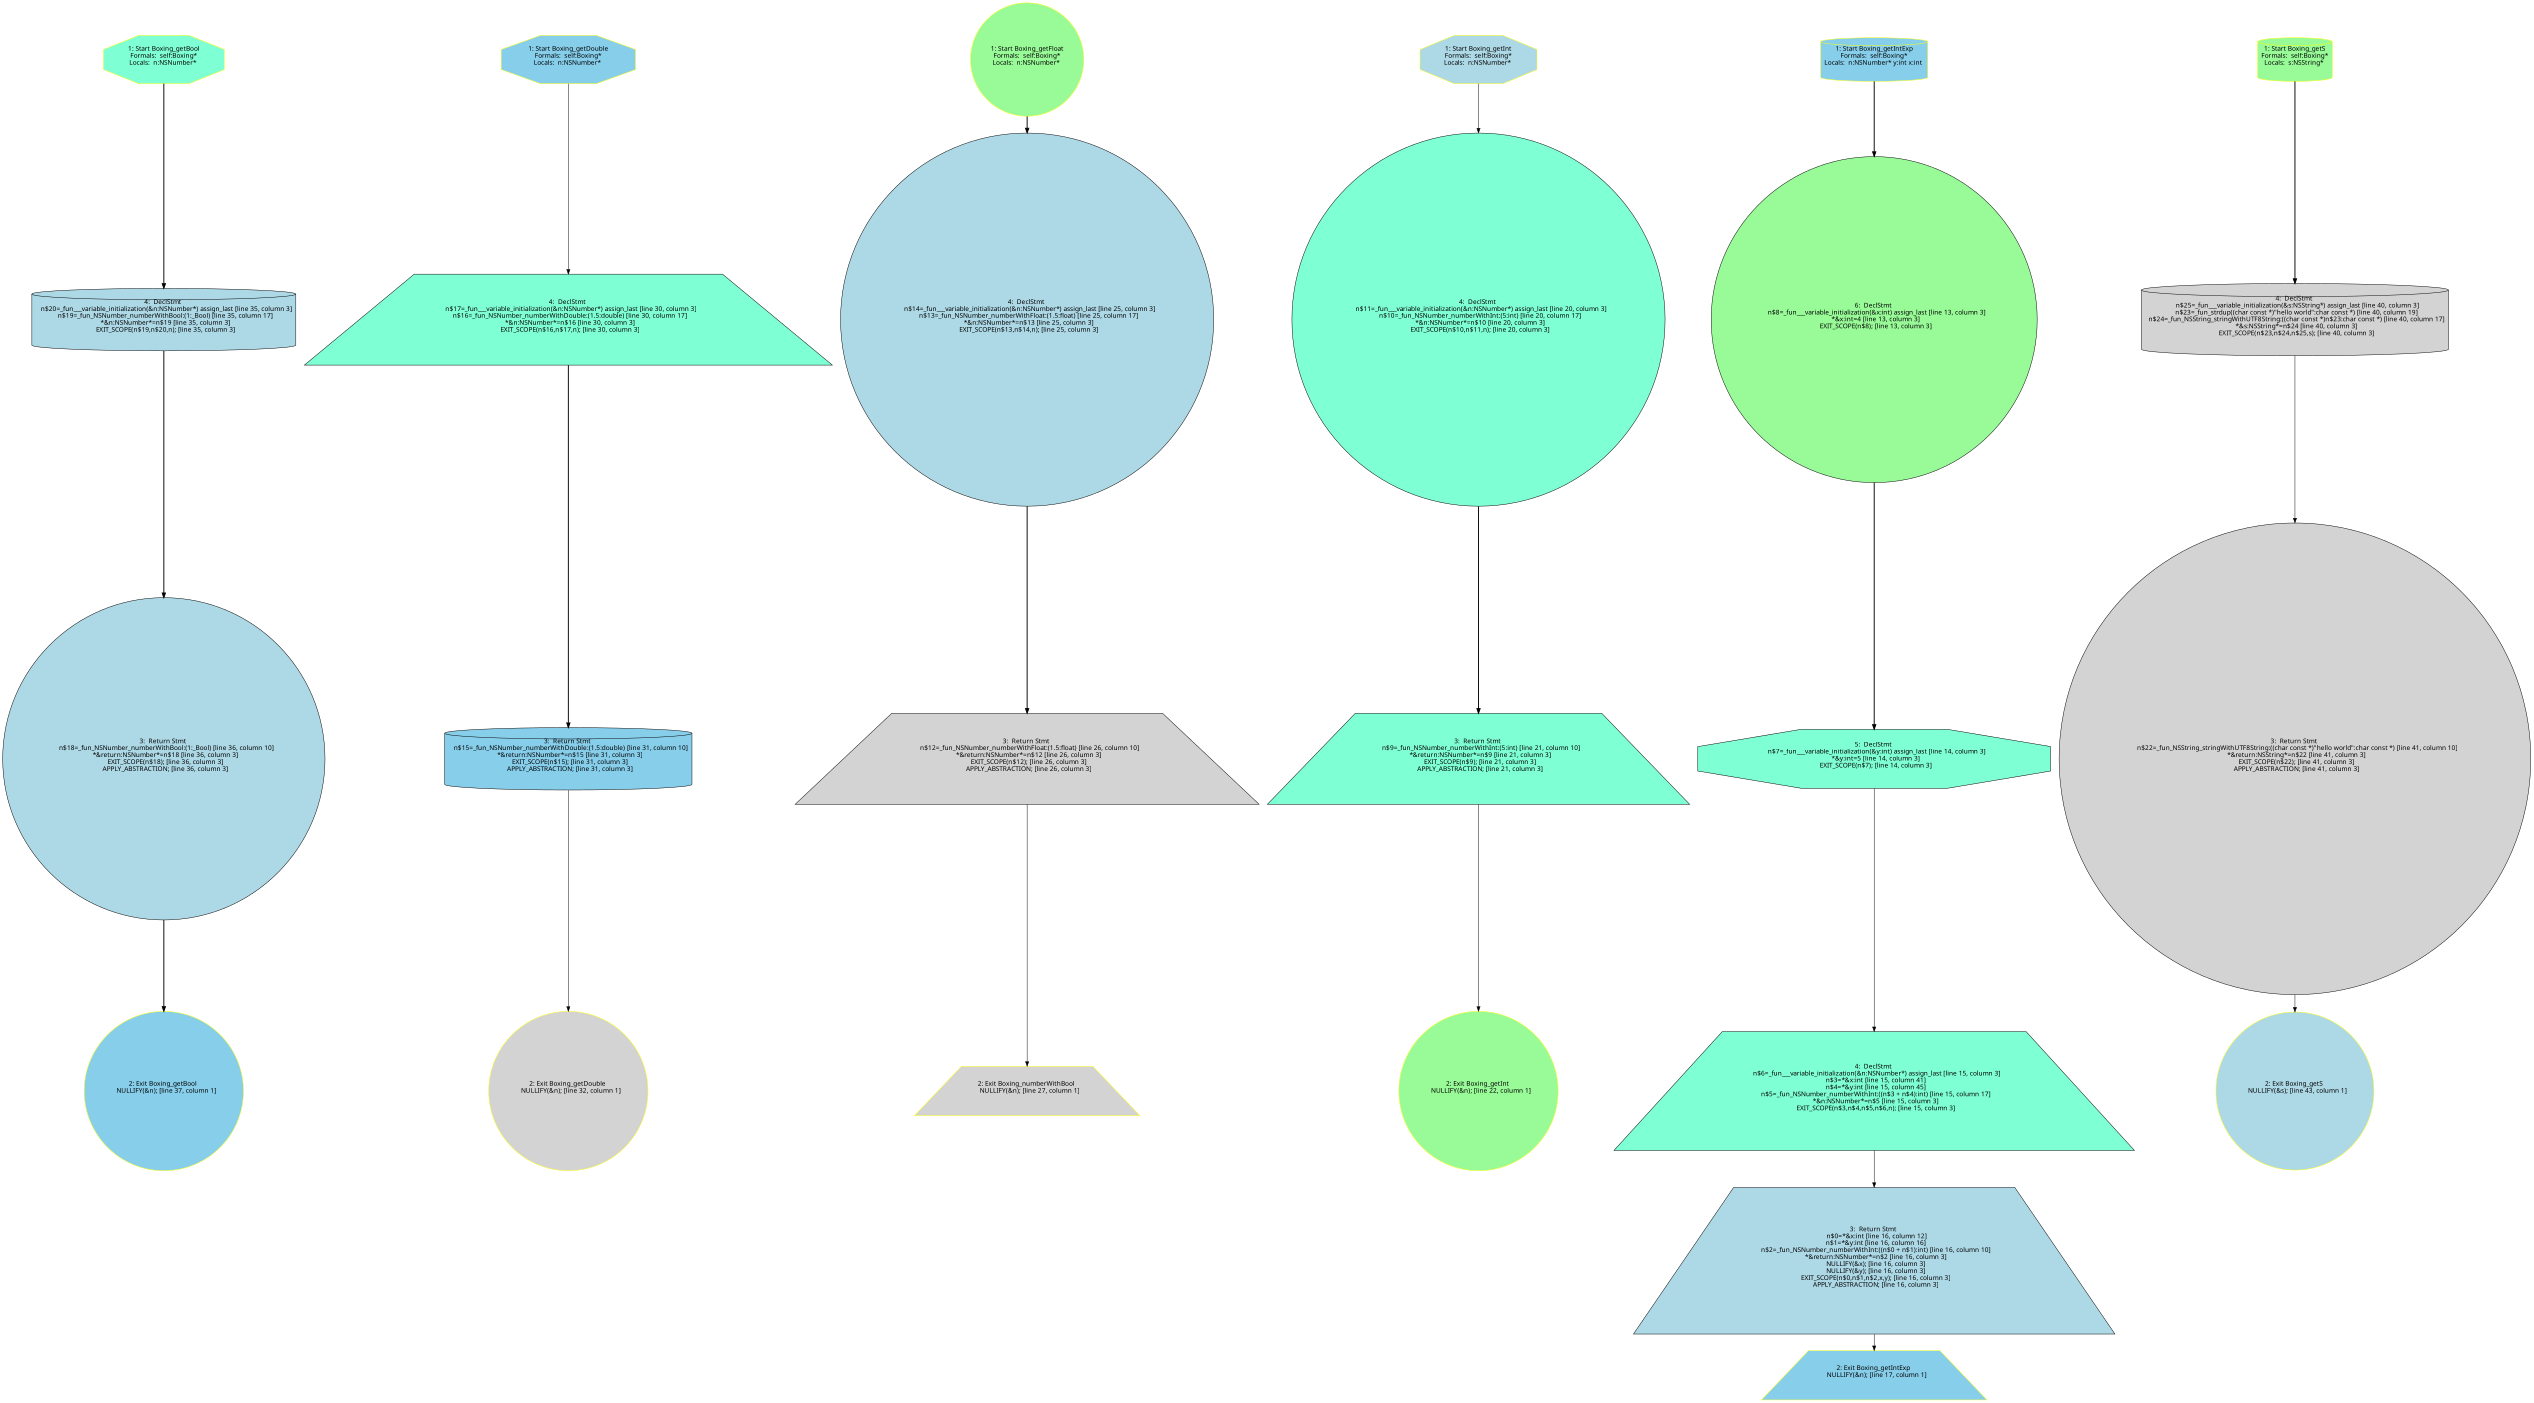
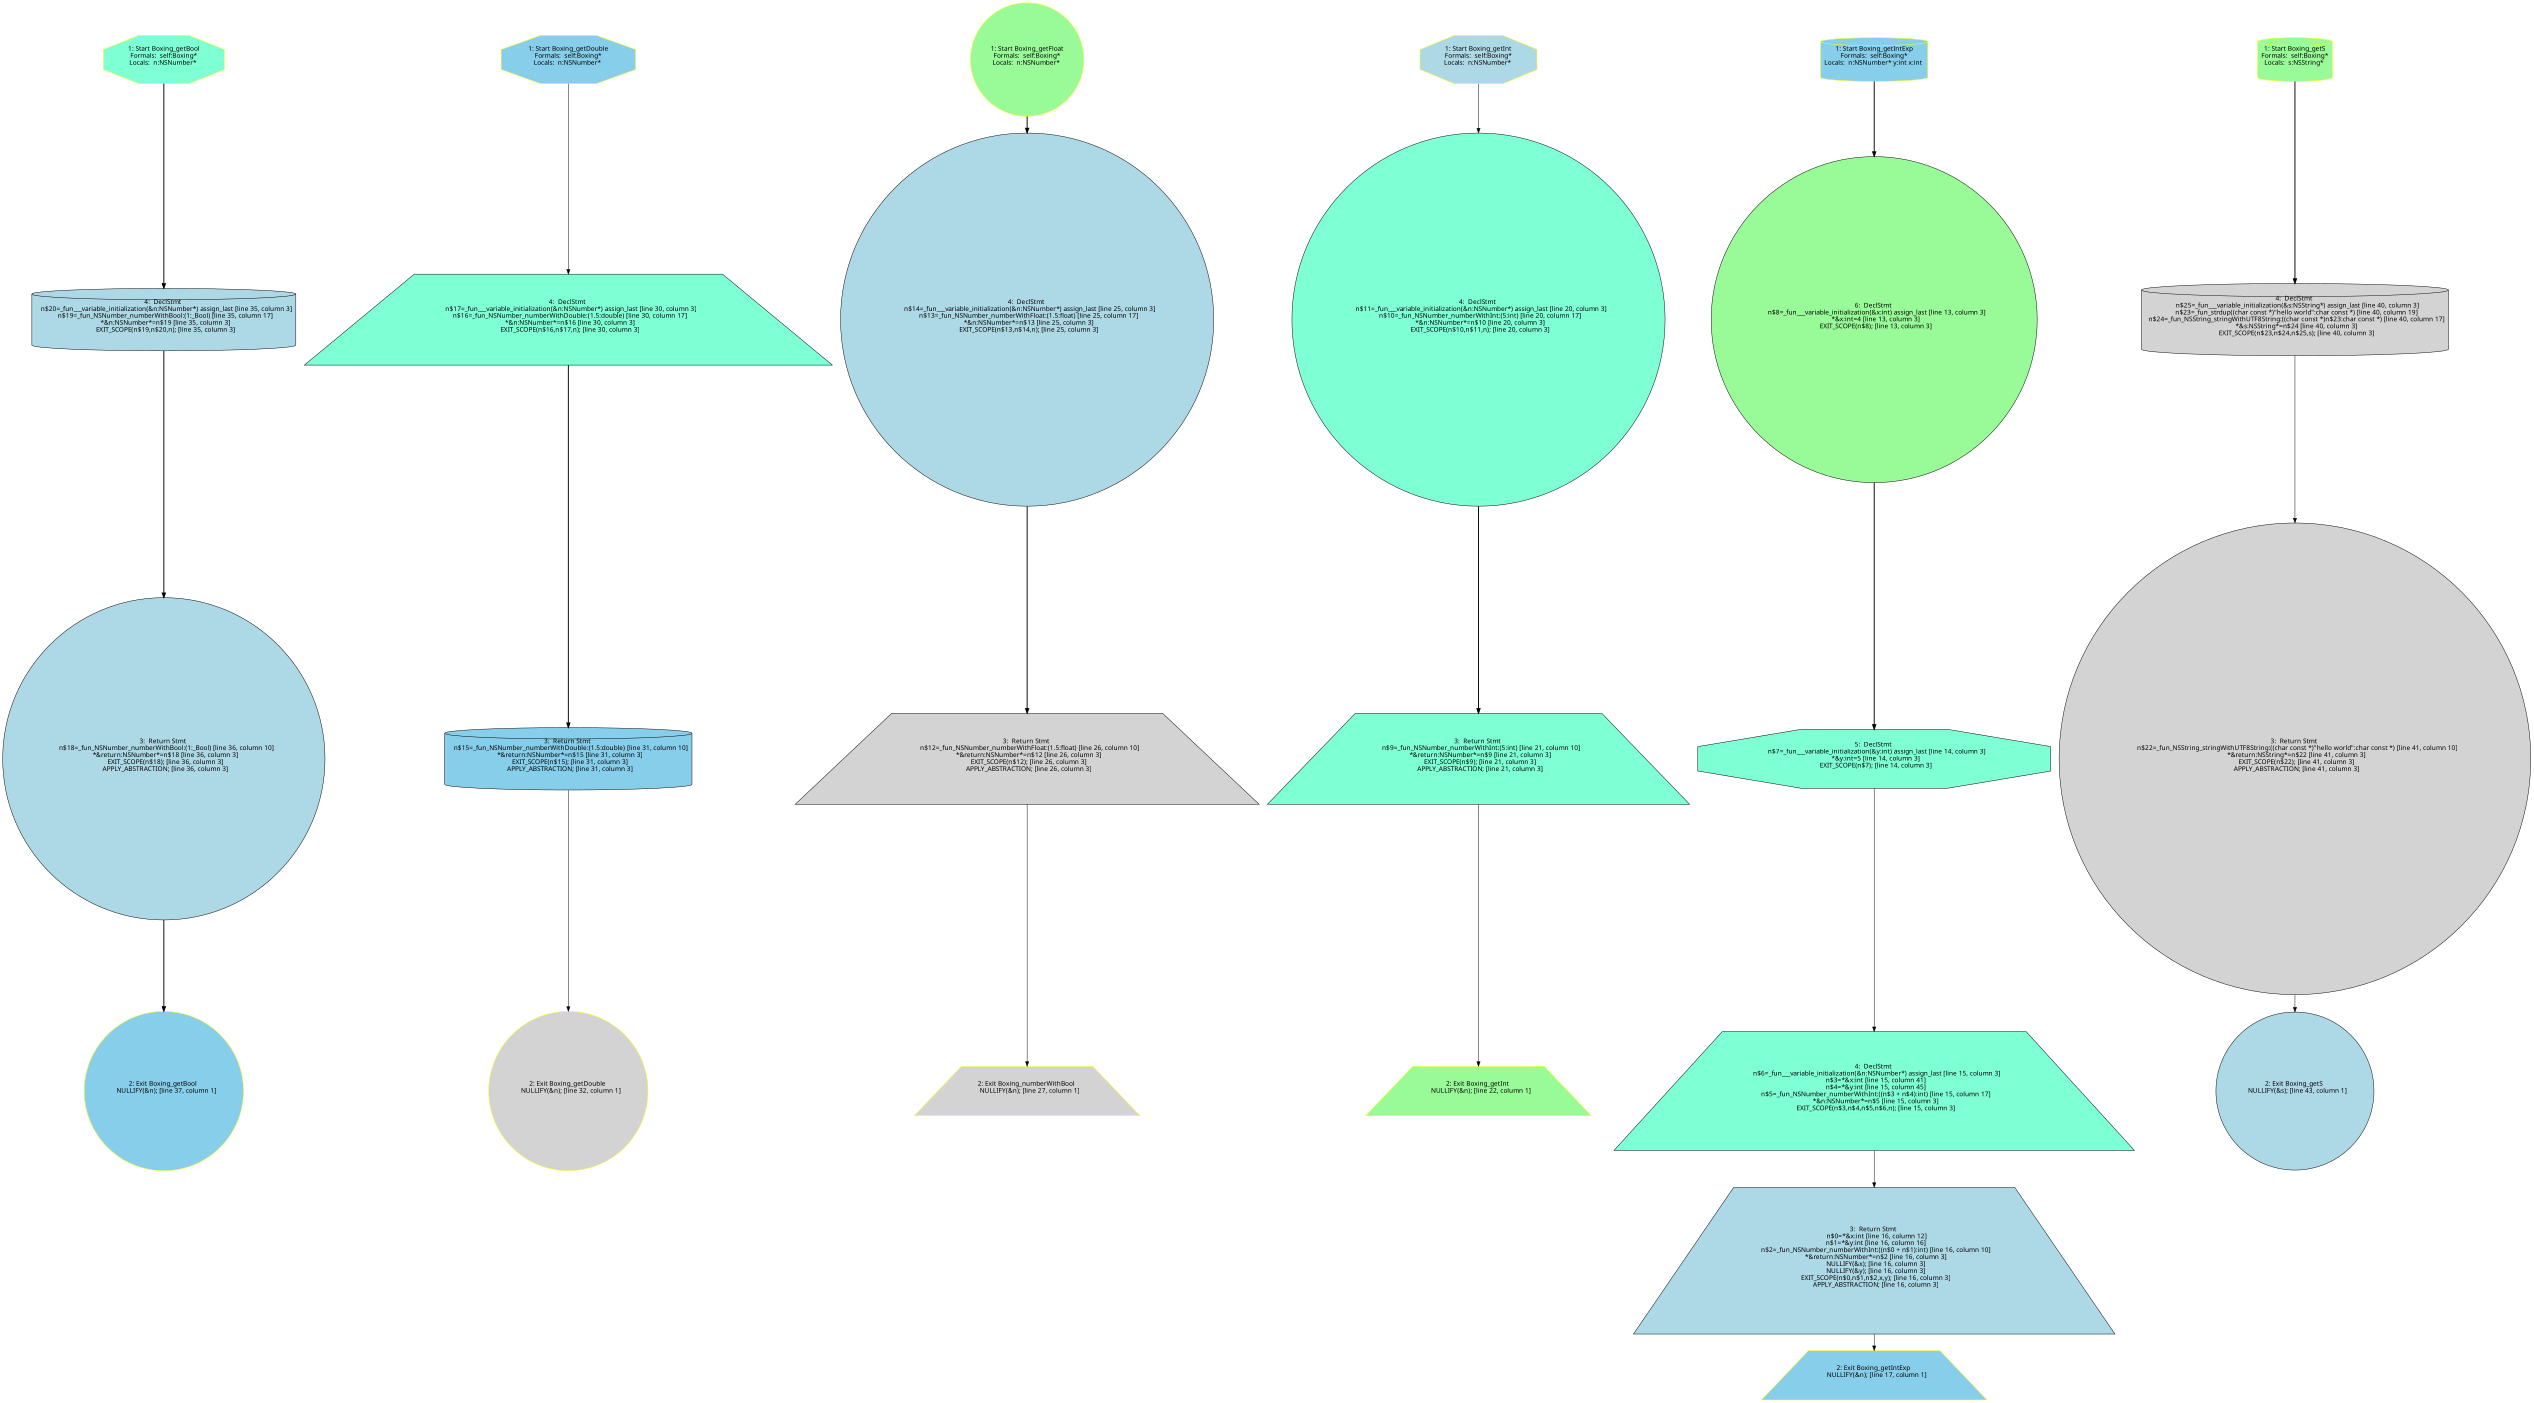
node "2: Exit Boxing_getInt NULLIFY(&n); [line 22, column 1]": shape circle -> trapezium
node "2: Exit Boxing_getS NULLIFY(&s); [line 43, column 1]": color yellow -> black
